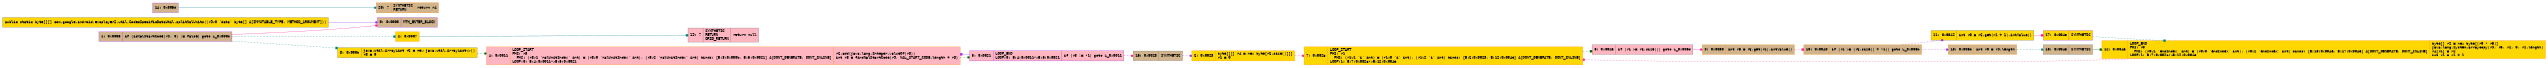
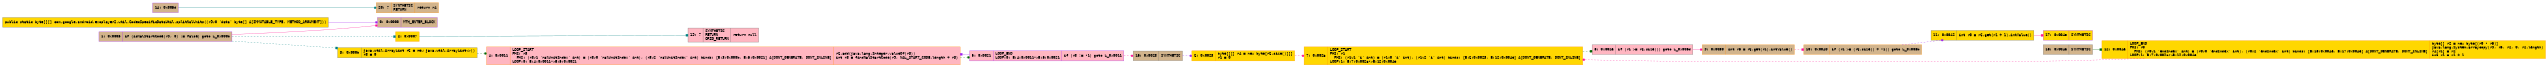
edge "17: 0x004e" -> "12: 0x004e": removed
node "13: 0x005b": removed
